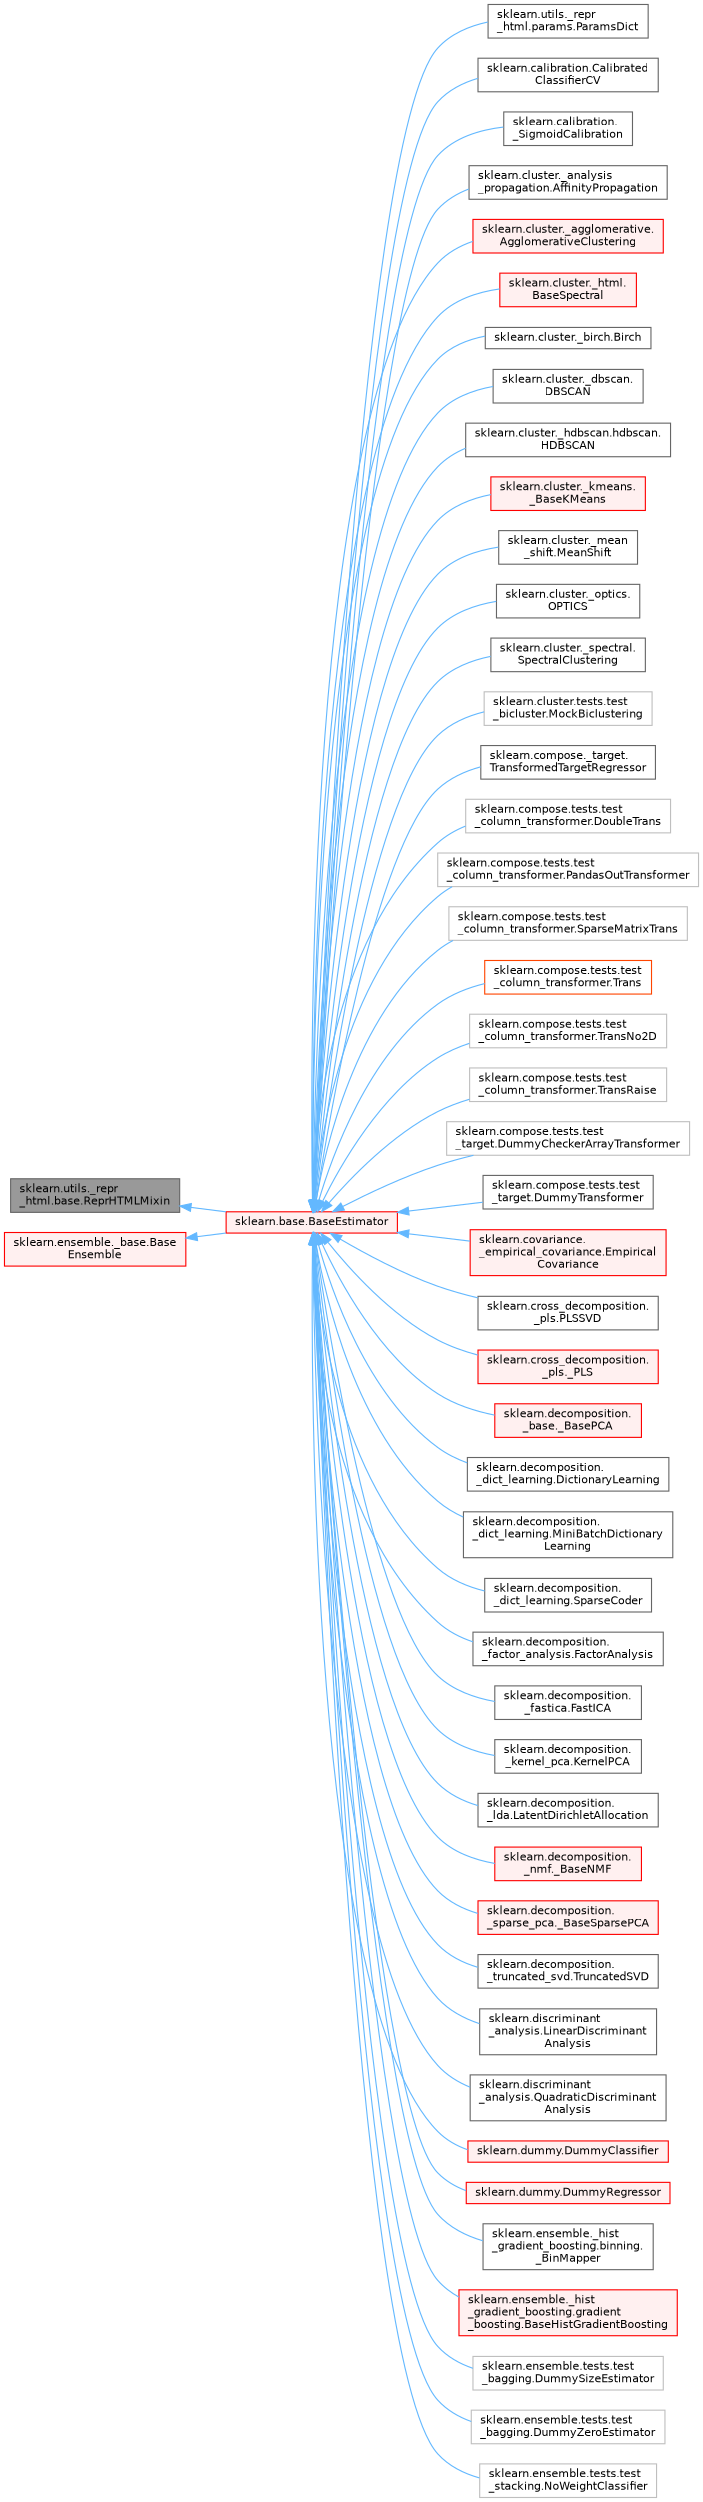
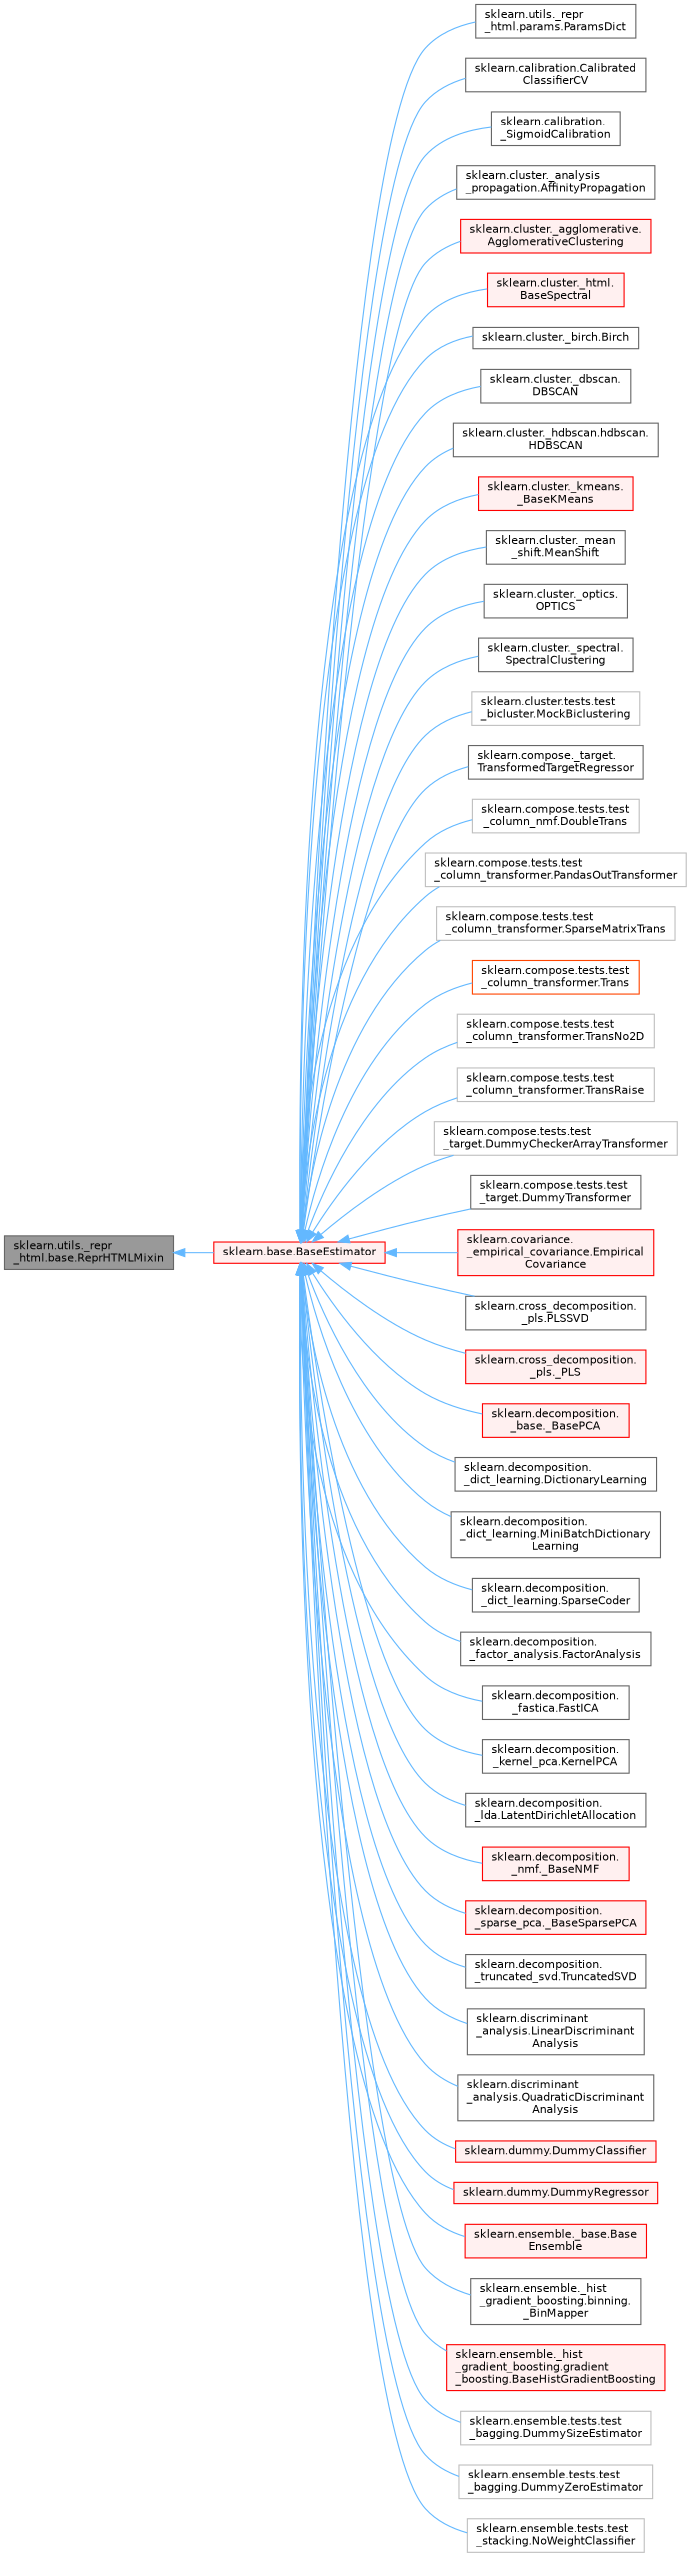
node "sklearn.compose.tests.test _column_transformer.DoubleTrans": label "sklearn.compose.tests.test _column_transformer.DoubleTrans" -> "sklearn.compose.tests.test _column_nmf.DoubleTrans"
edge "sklearn.base.BaseEstimator" -> "sklearn.ensemble._base.Base Ensemble": reversed
